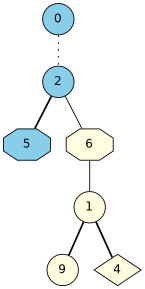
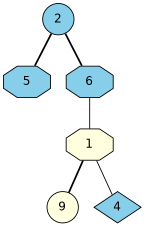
node "0": removed
edge "2" -- "6": style solid -> bold
node "6": fillcolor lightyellow -> skyblue
node "1": shape circle -> octagon
edge "1" -- "4": style bold -> solid
node "4": fillcolor lightyellow -> skyblue
